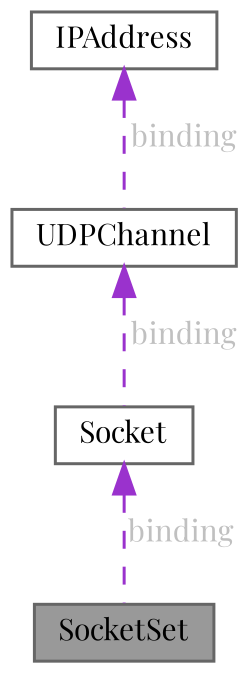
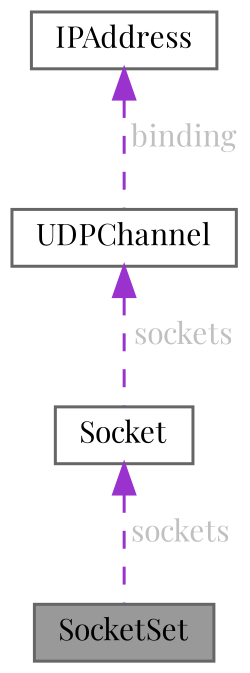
edge "Socket" -> "UDPChannel": label " binding" -> " sockets"
edge "SocketSet" -> "Socket": label " binding" -> " sockets"
